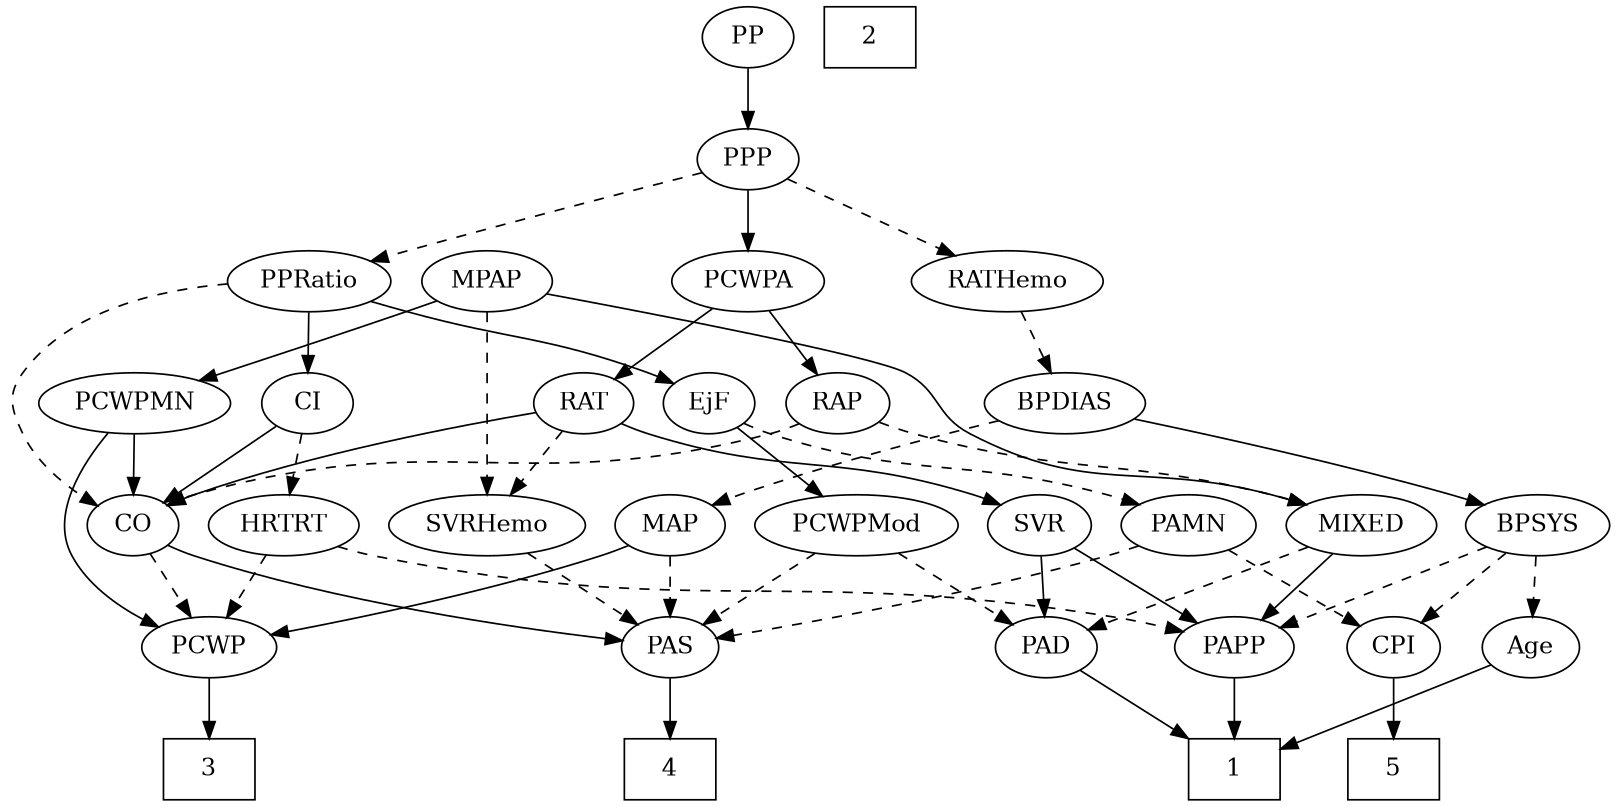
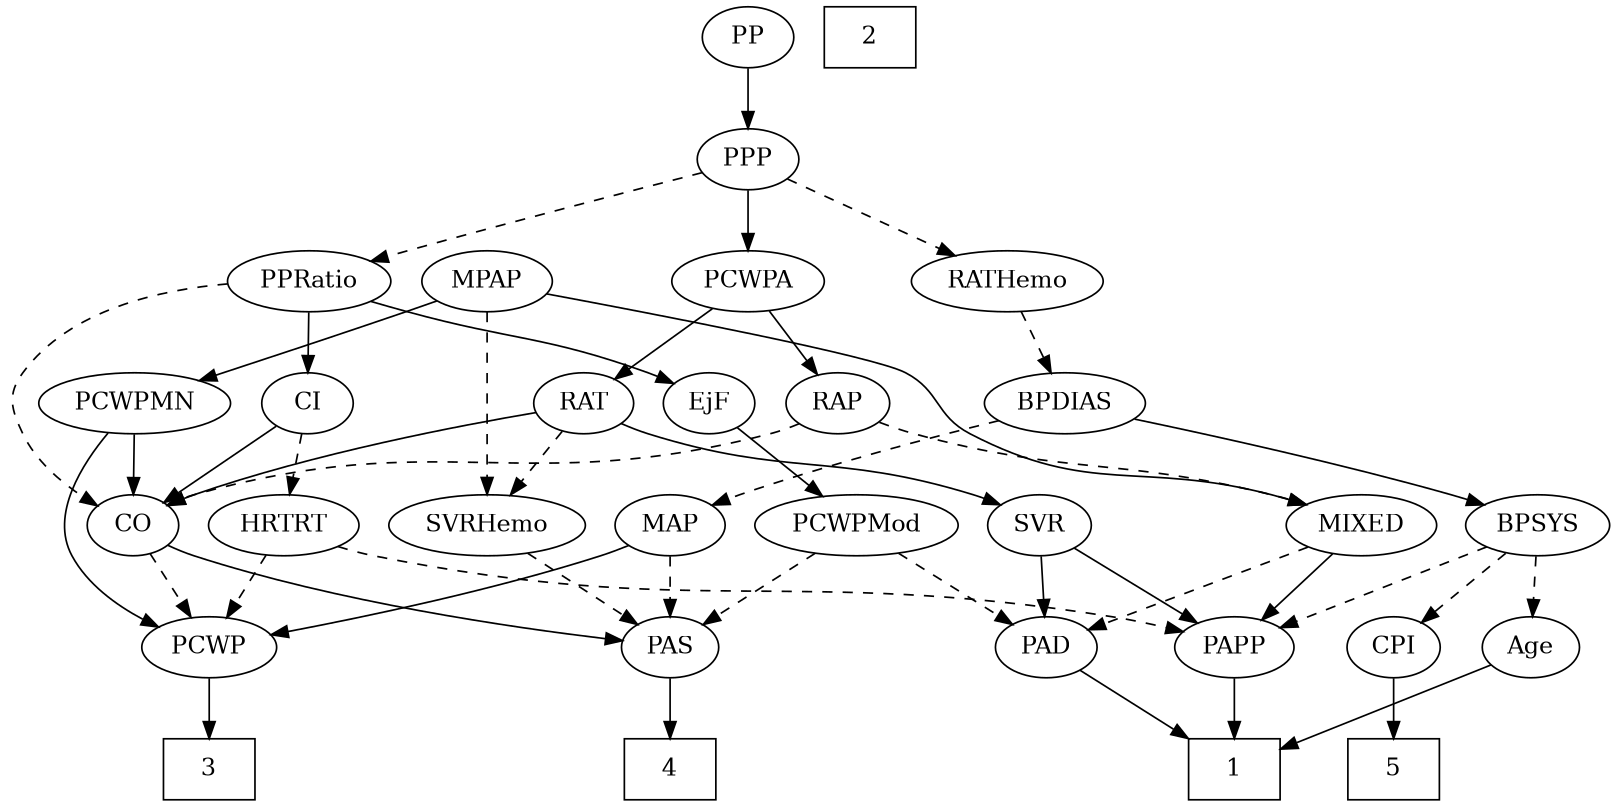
node "PAMN": removed
